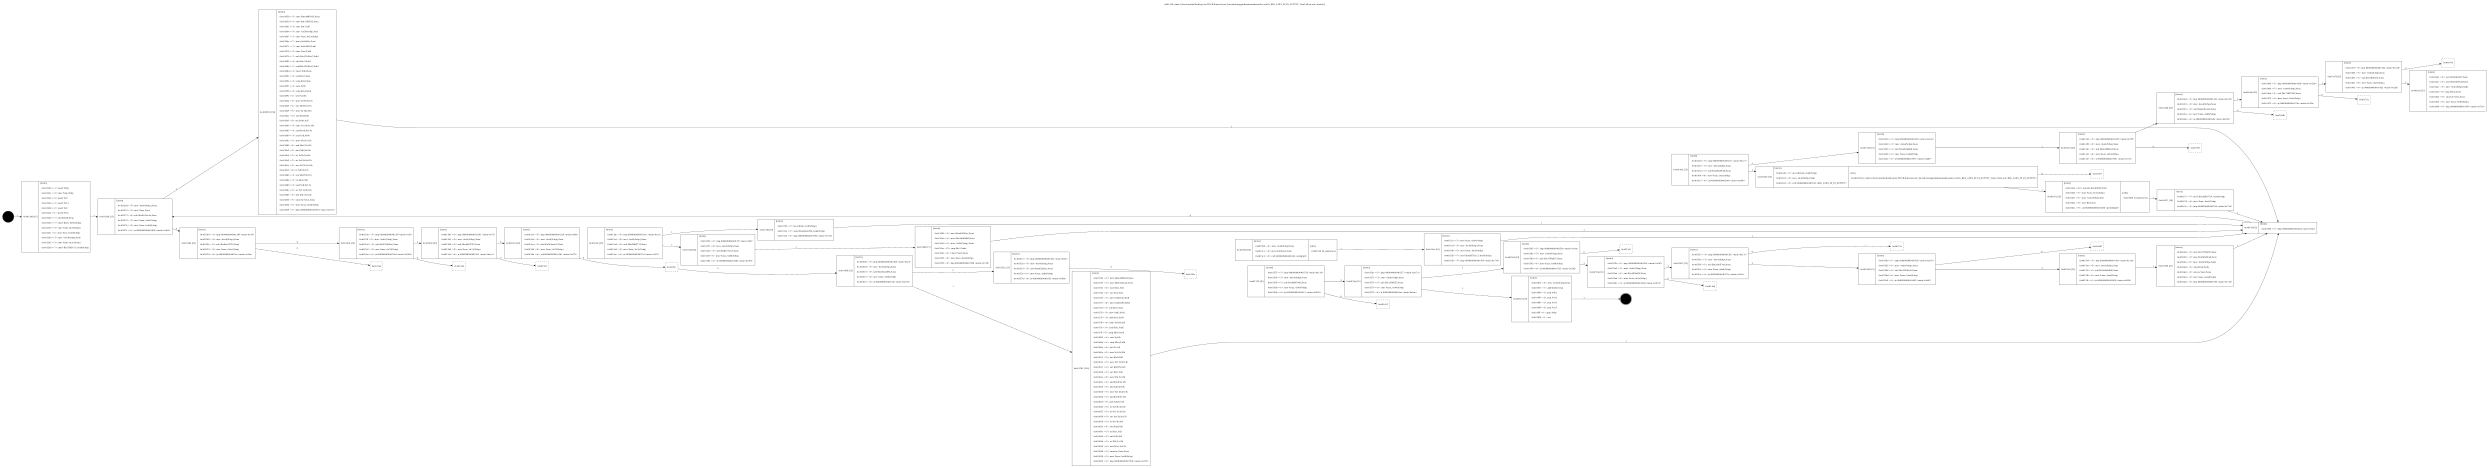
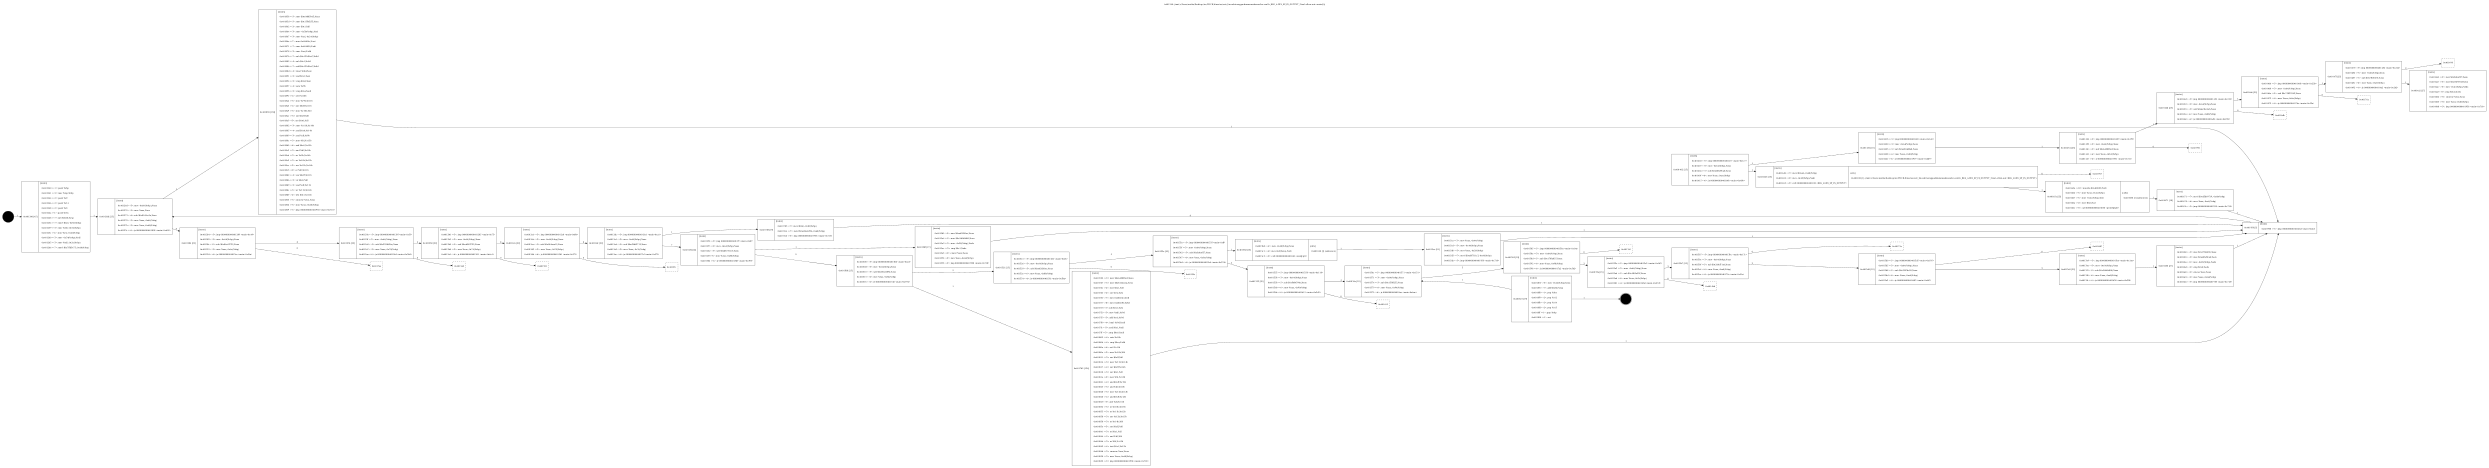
edge "0x4012c6 [22]" -> "0x4012dc [22]": added, label "8"
node "0x40133a [25]": added
edge "0x4015b1" -> "0x401308 [25]": now "0x4012f2 [22]" -> "0x401308 [25]"
edge "0x40136c [25]" -> "0x4018ee [19]": reversed
